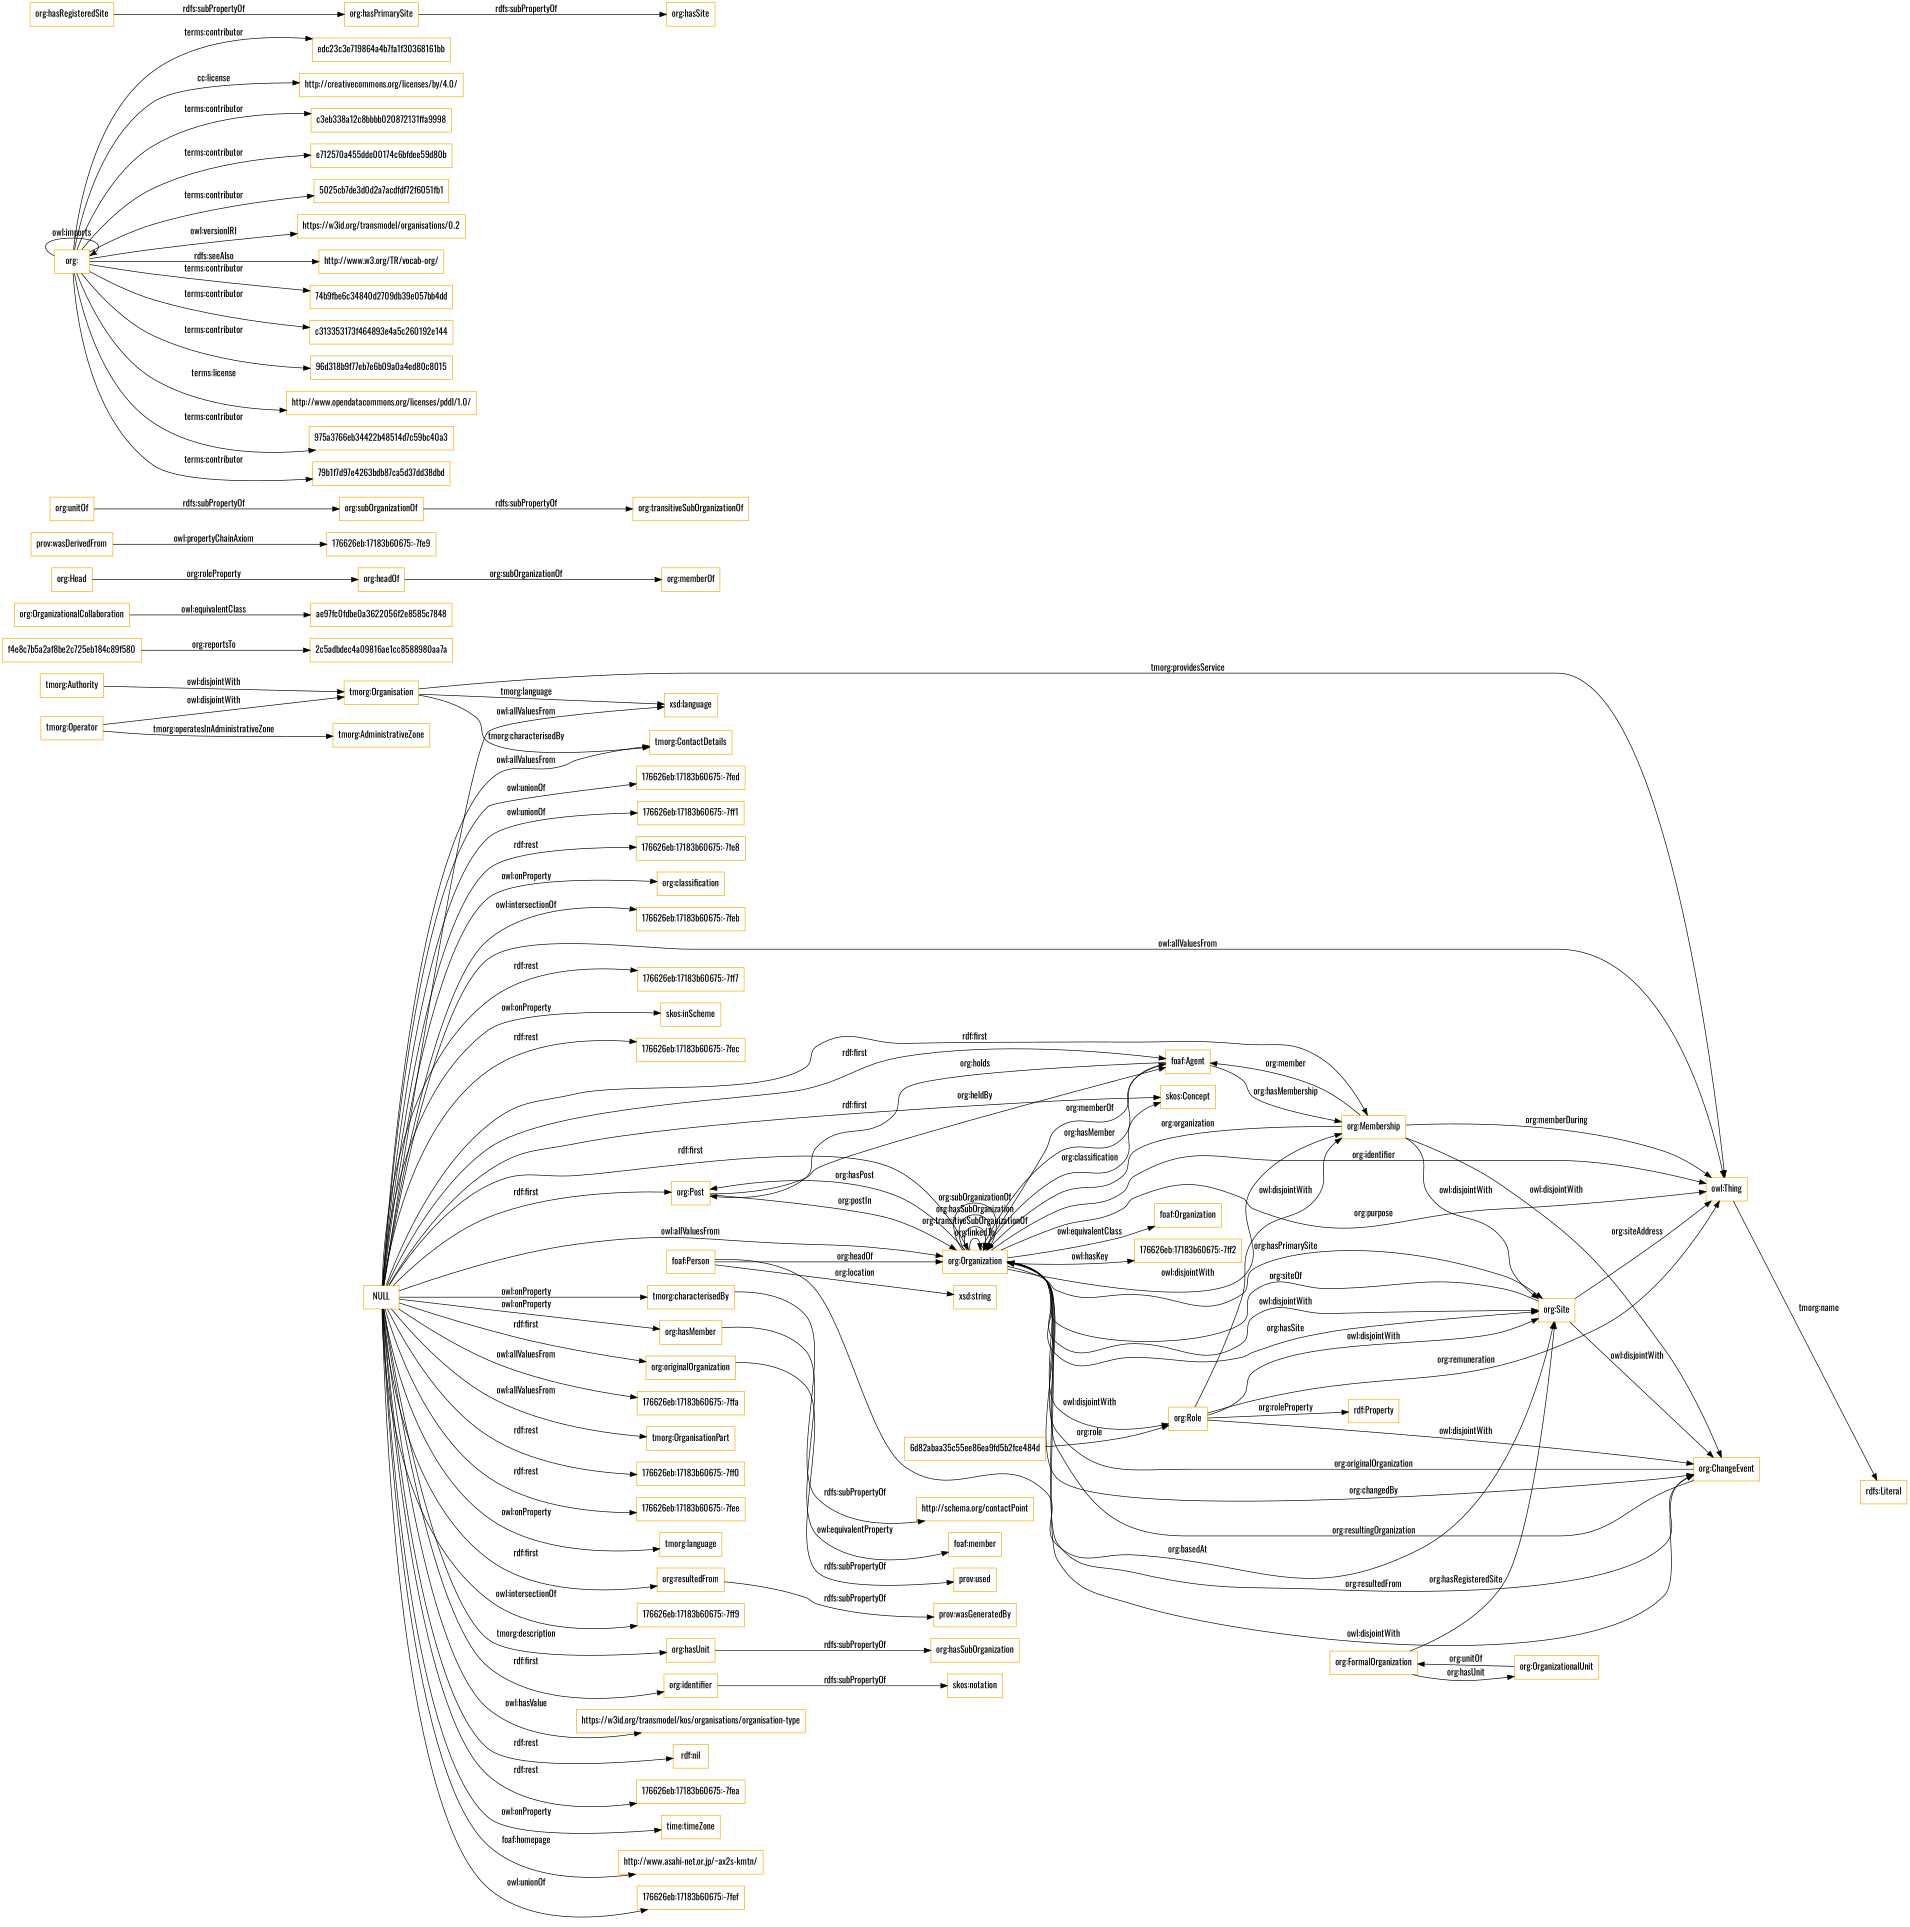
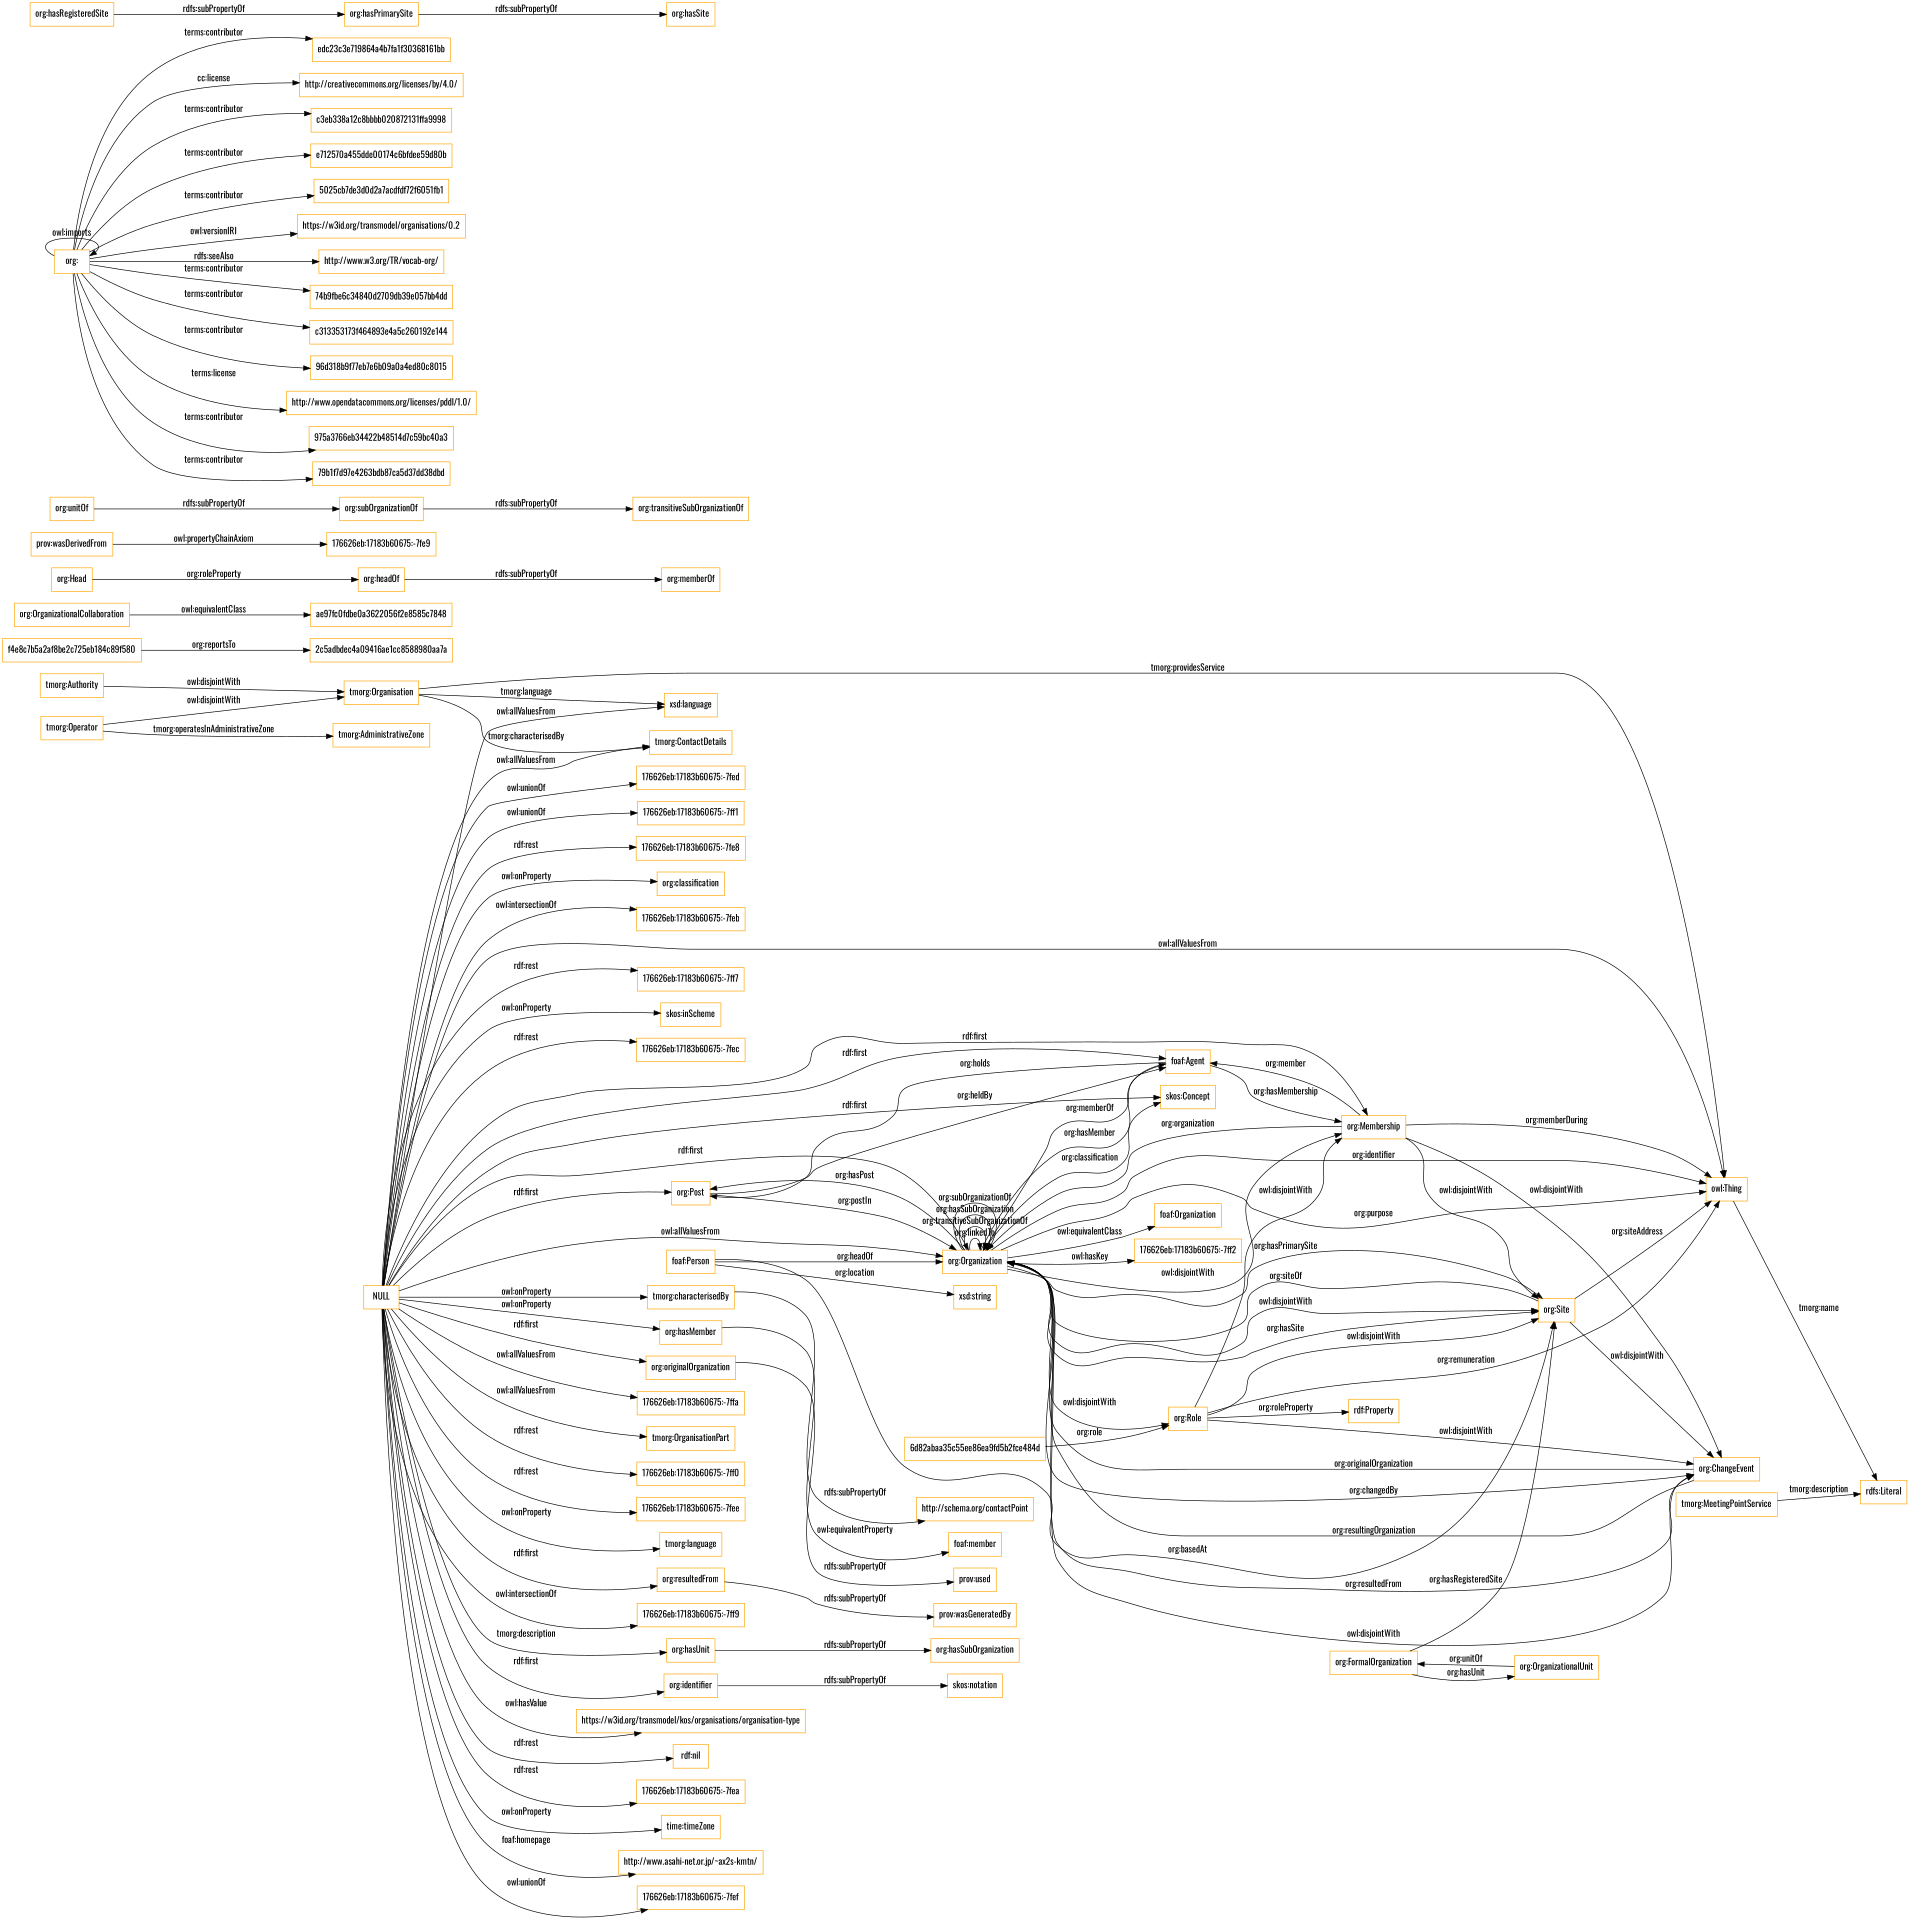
edge "org:headOf" -> "org:memberOf": label "org:subOrganizationOf" -> "rdfs:subPropertyOf"
node "2c5adbdec4a09816ae1cc8588980aa7a": label "2c5adbdec4a09816ae1cc8588980aa7a" -> "2c5adbdec4a09416ae1cc8588980aa7a"
node "tmorg:MeetingPointService": added
